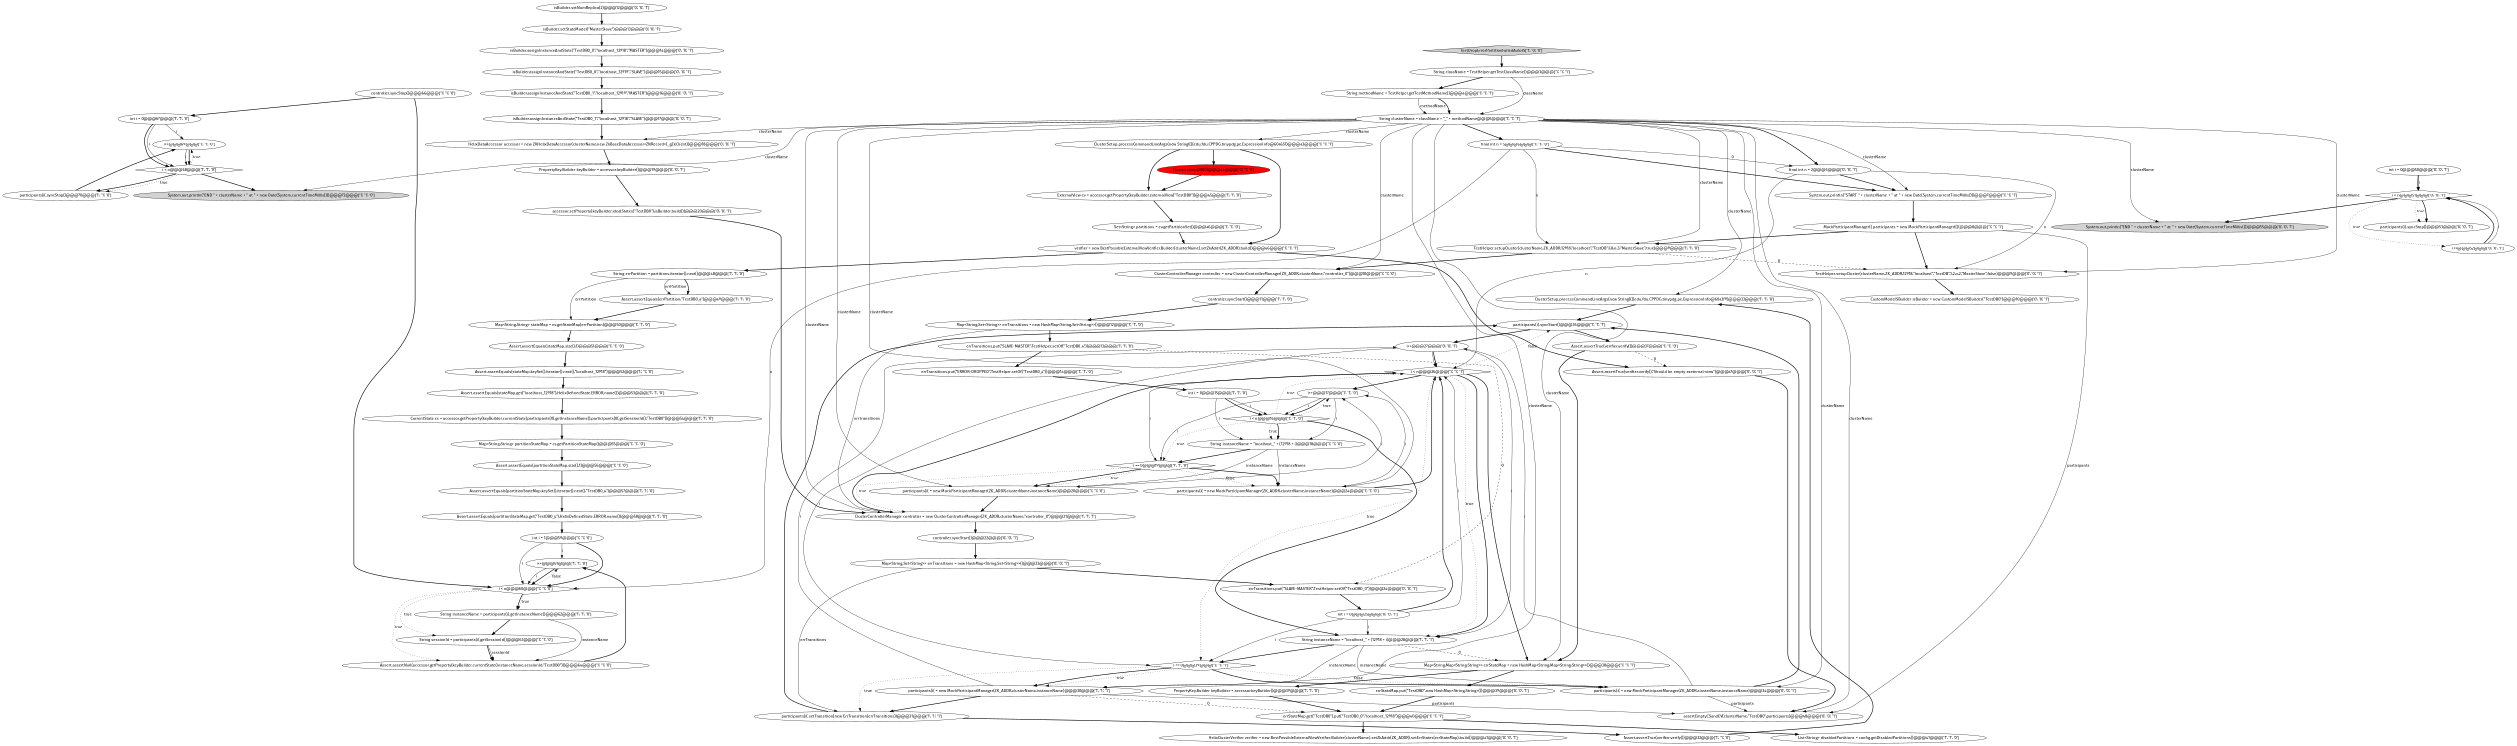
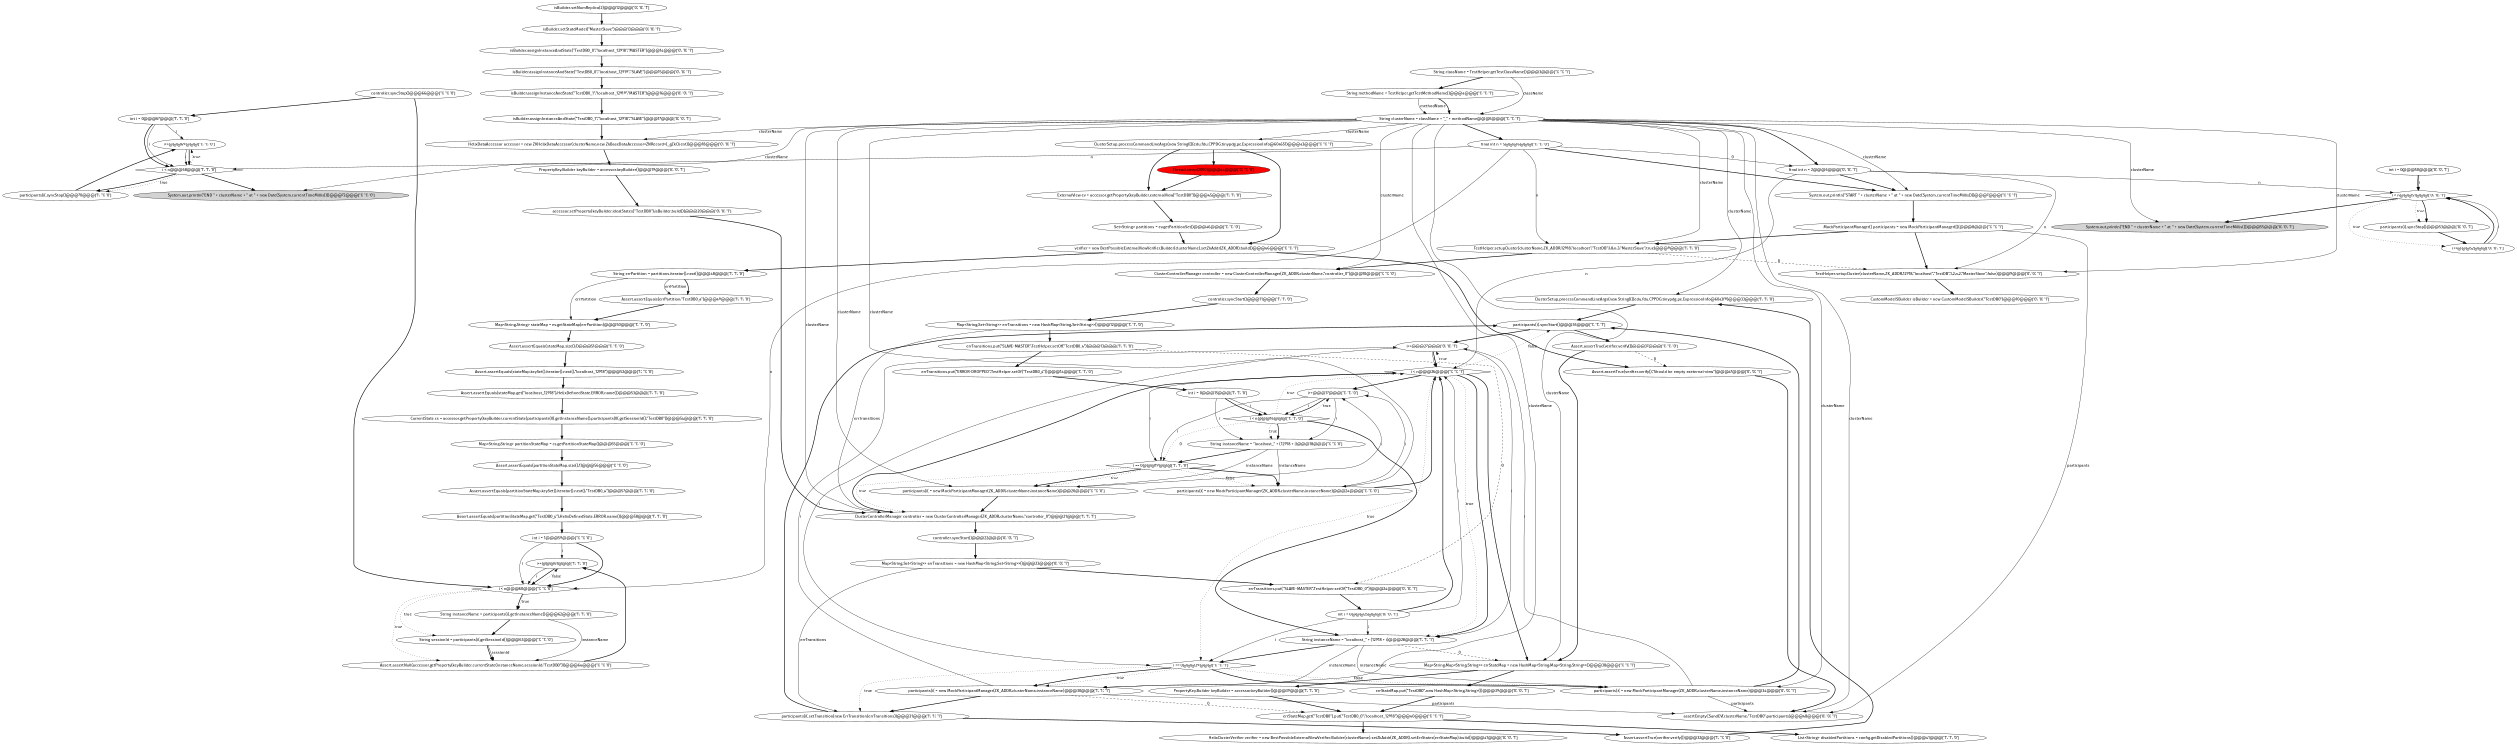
node "testDropErrorPartitionFailedAutoIS['1', '0', '0']": removed
edge "final int n = 5@@@6@@@['1', '1', '0']" -> "i < n@@@68@@@['1', '1', '0']": added, label "n"
edge "final int n = 2@@@6@@@['0', '0', '1']" -> "i < n@@@51@@@['0', '0', '1']": added, label "n"
edge "participants(i(.syncStop()@@@53@@@['0', '0', '1']" -> "i++@@@52@@@['0', '0', '1']": added
edge "i < n@@@26@@@['1', '1', '1']" -> "i++@@@27@@@['0', '0', '1']": added, label "true"
edge "i < n@@@16@@@['1', '1', '0']" -> "i == 0@@@19@@@['1', '1', '0']": label "true" -> "0"
